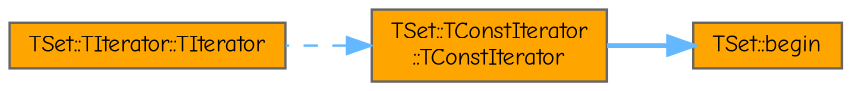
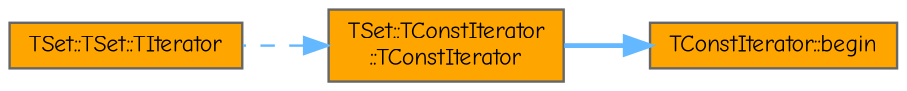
node "TSet::TIterator::TIterator": label "TSet::TIterator::TIterator" -> "TSet::TSet::TIterator"
node "TSet::begin": label "TSet::begin" -> "TConstIterator::begin"
